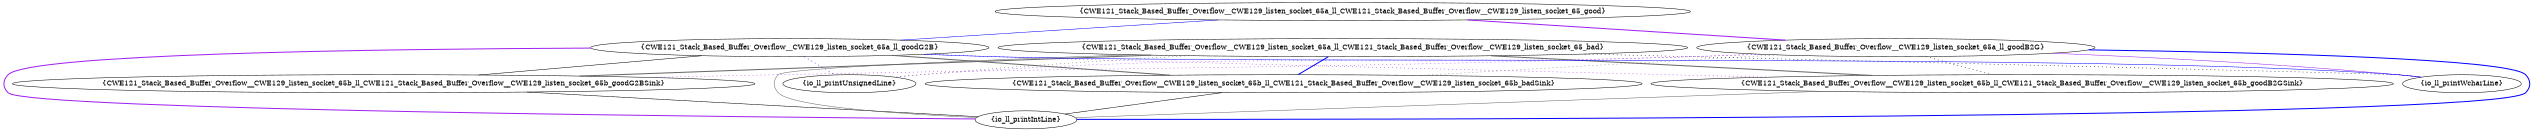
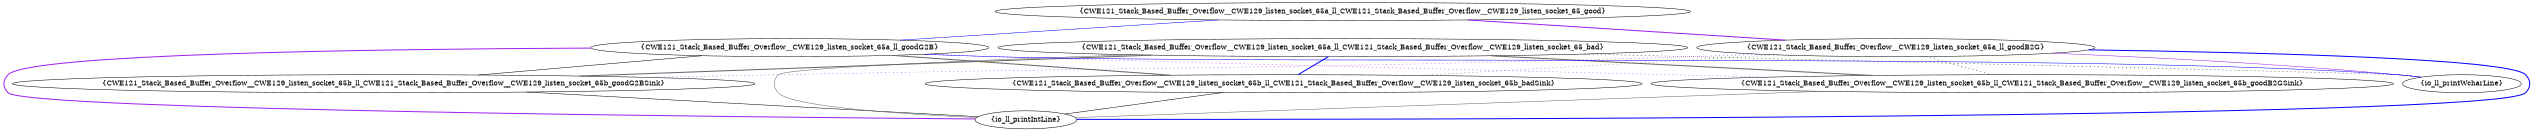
node "{io_ll_printUnsignedLine}": removed
